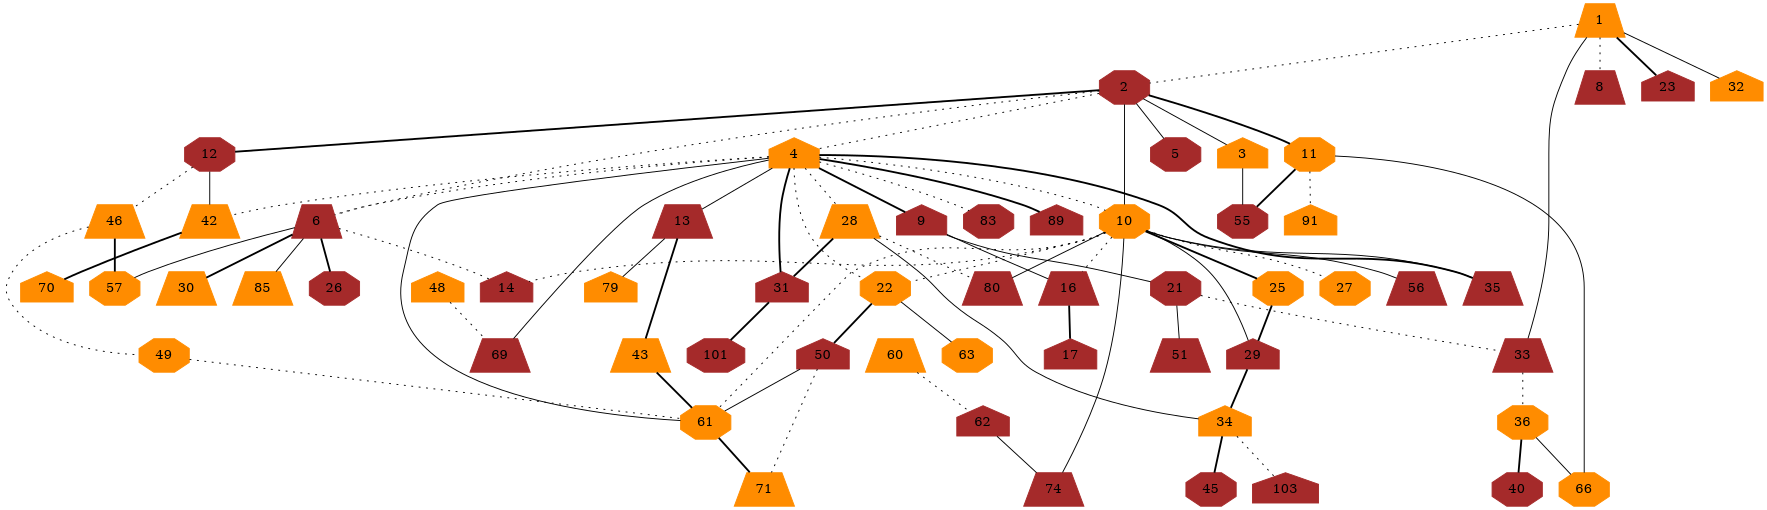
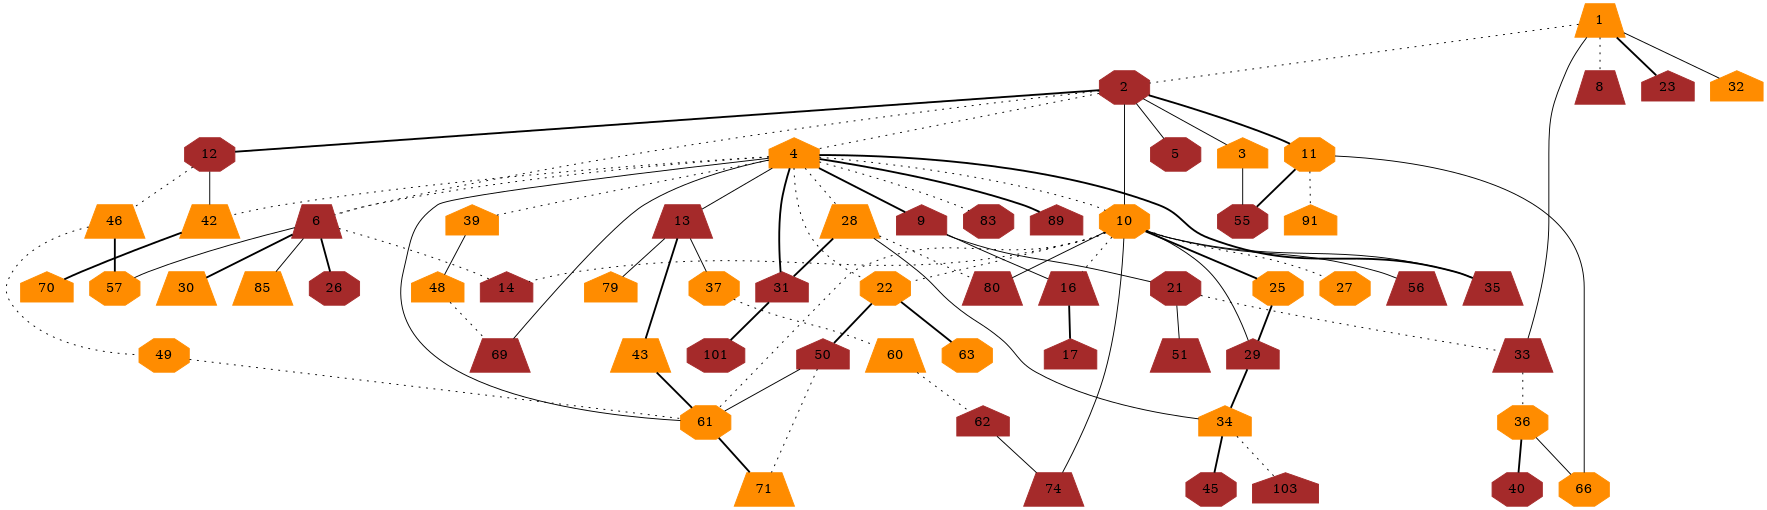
node "39": added
node "37": added
edge "22" -- "63": style solid -> bold
